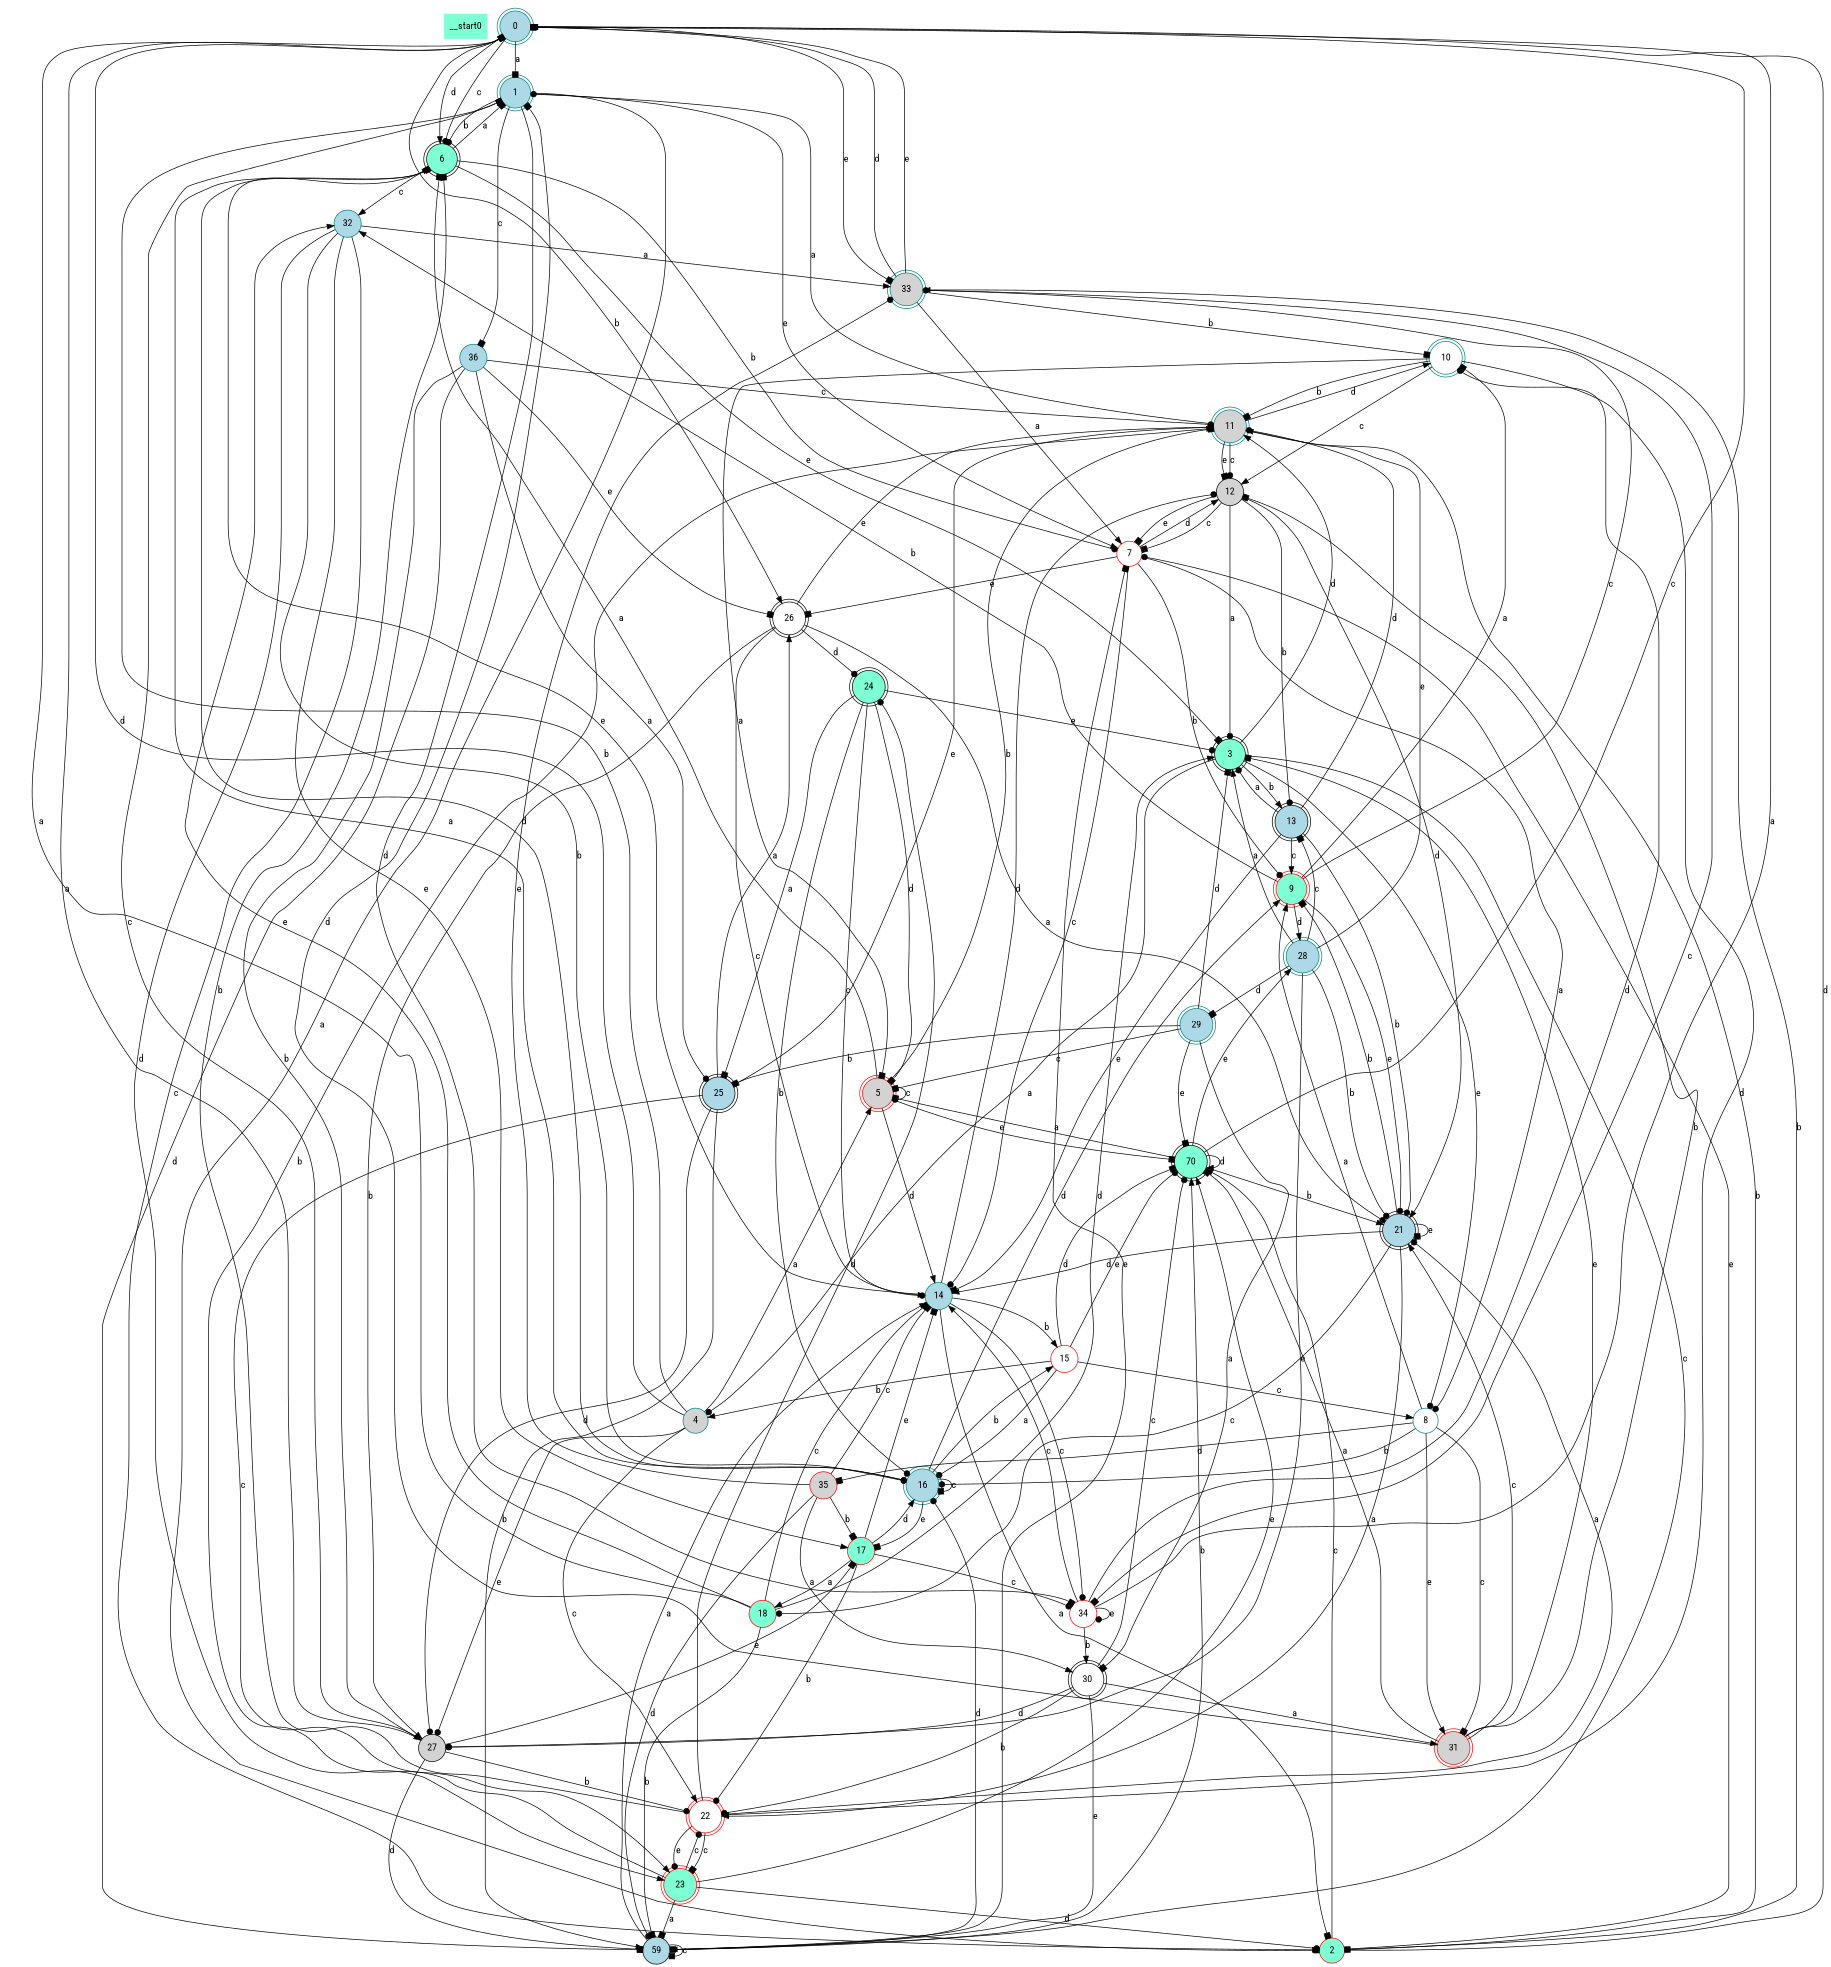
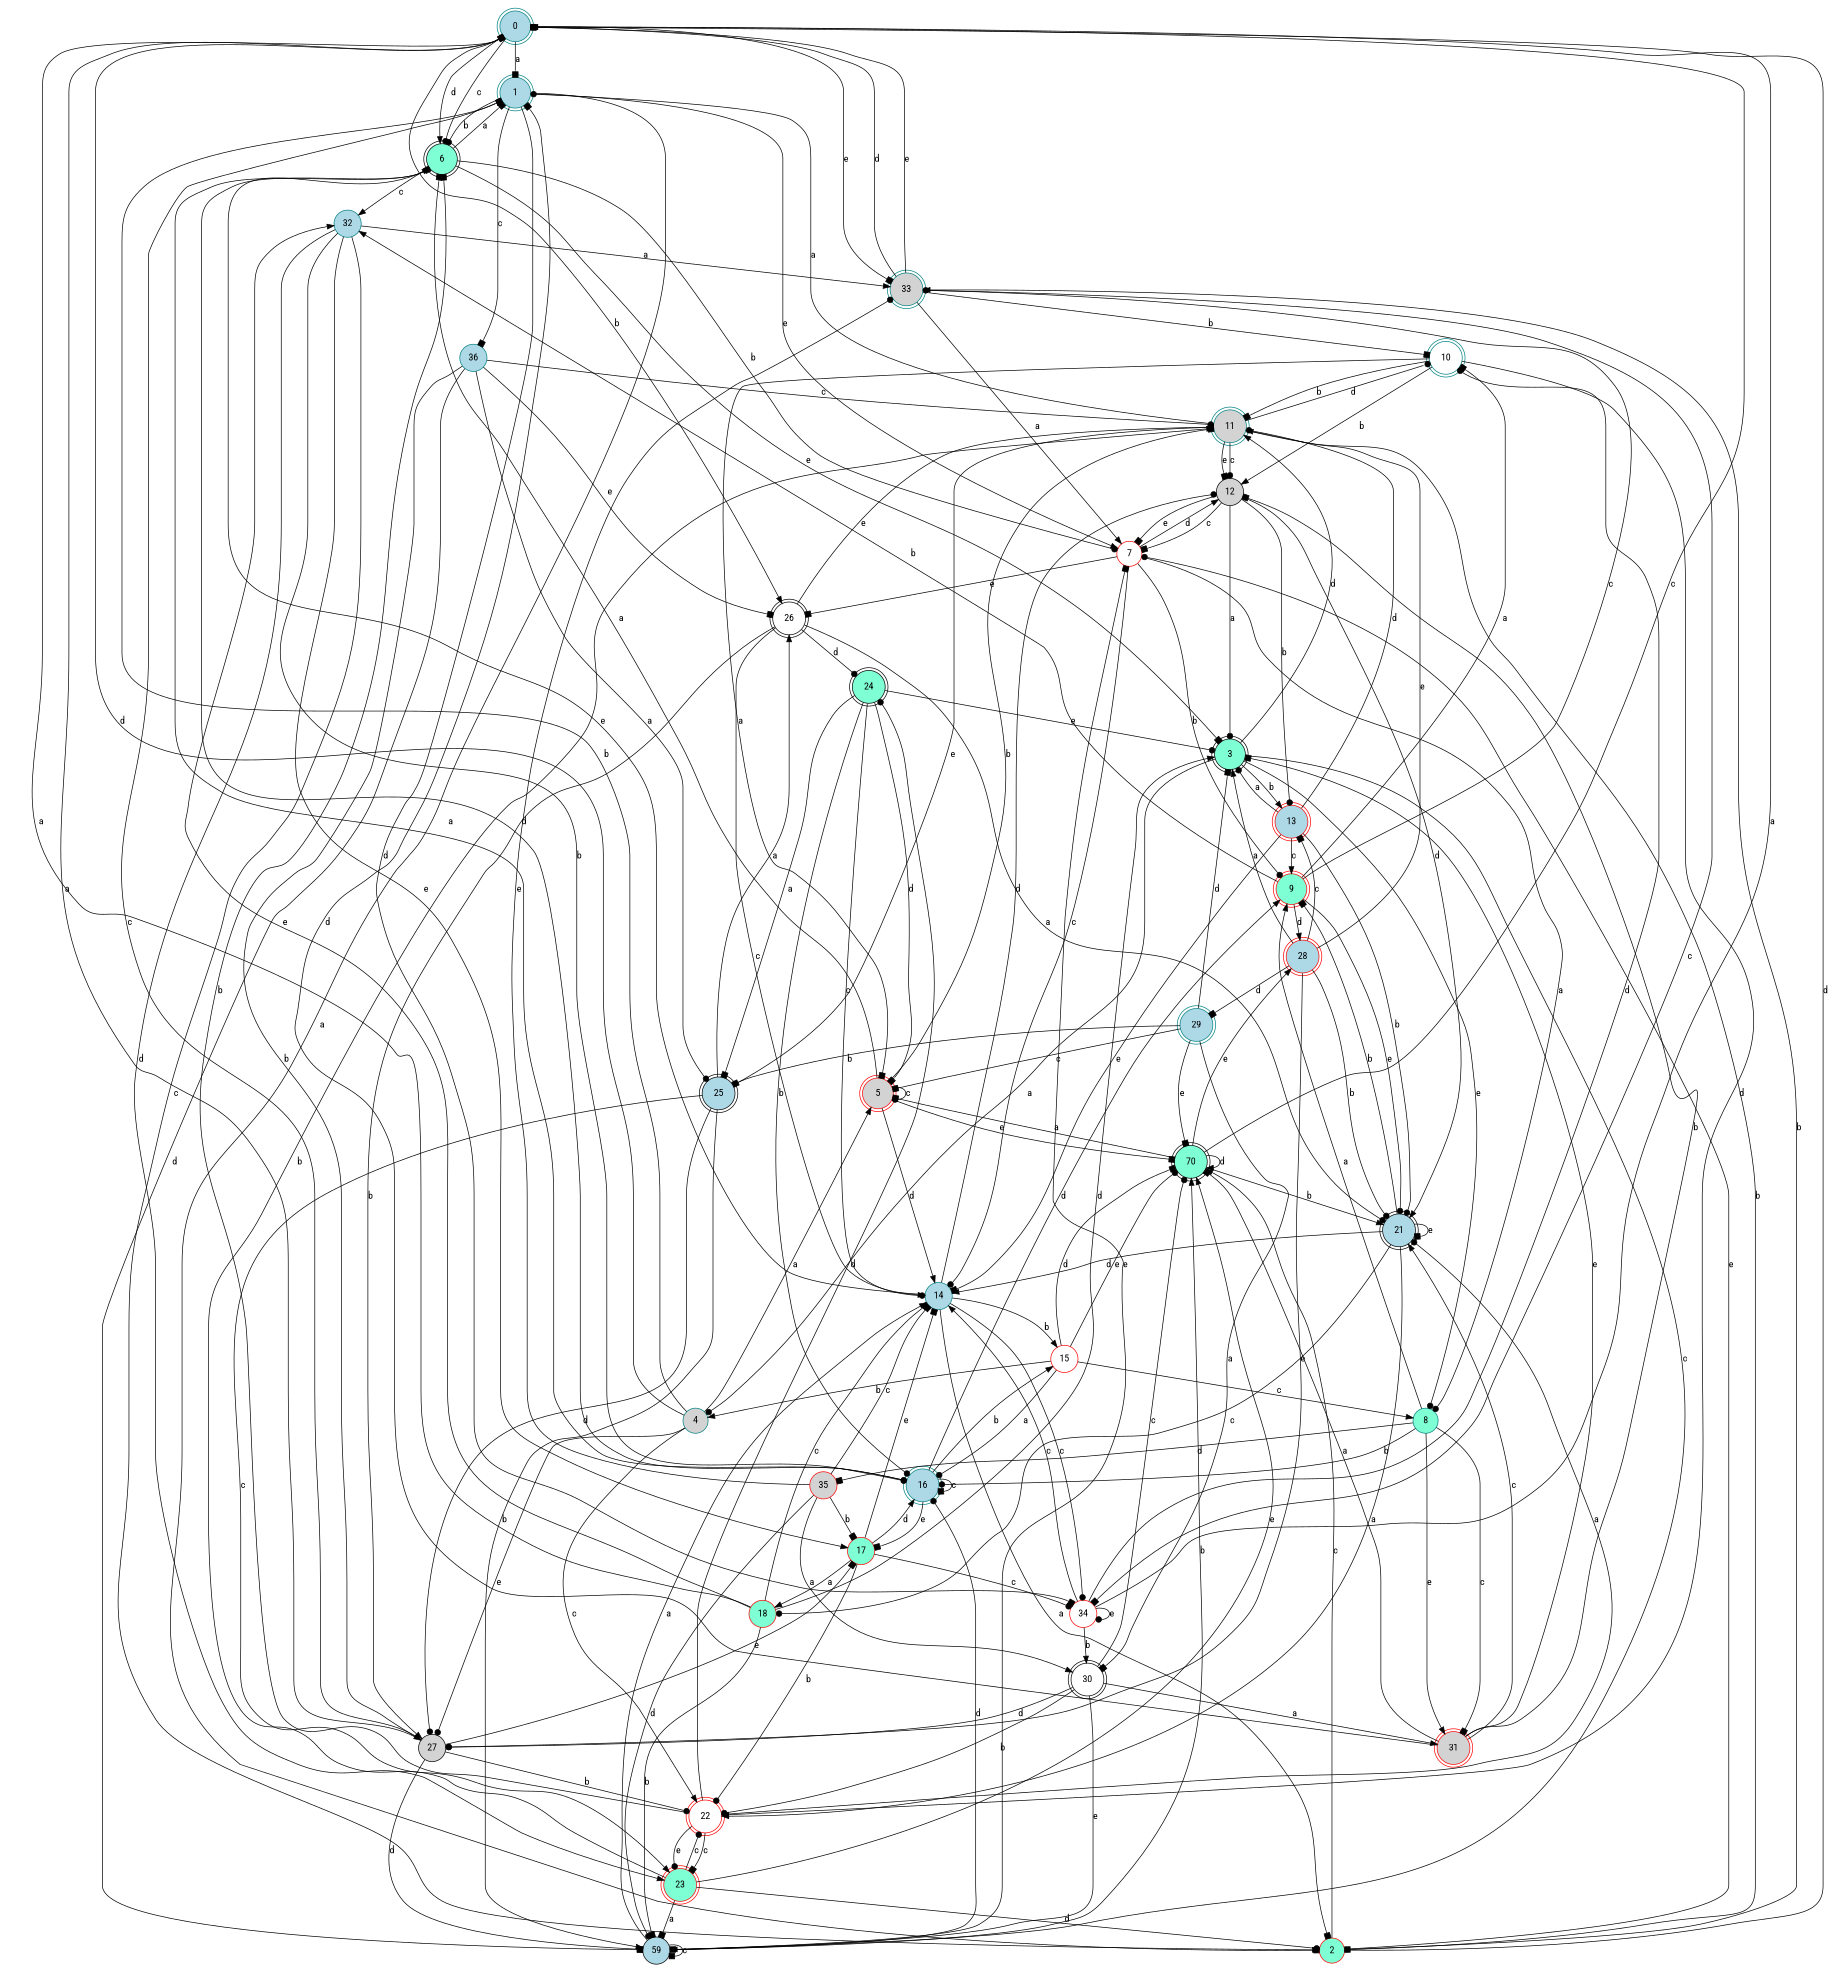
node "__start0": removed
edge "11" -> "10": arrowhead normal -> dot
edge "10" -> "12": label "c" -> "b"
node "13": color black -> red
node "28": color teal -> red
node "8": fillcolor white -> aquamarine
